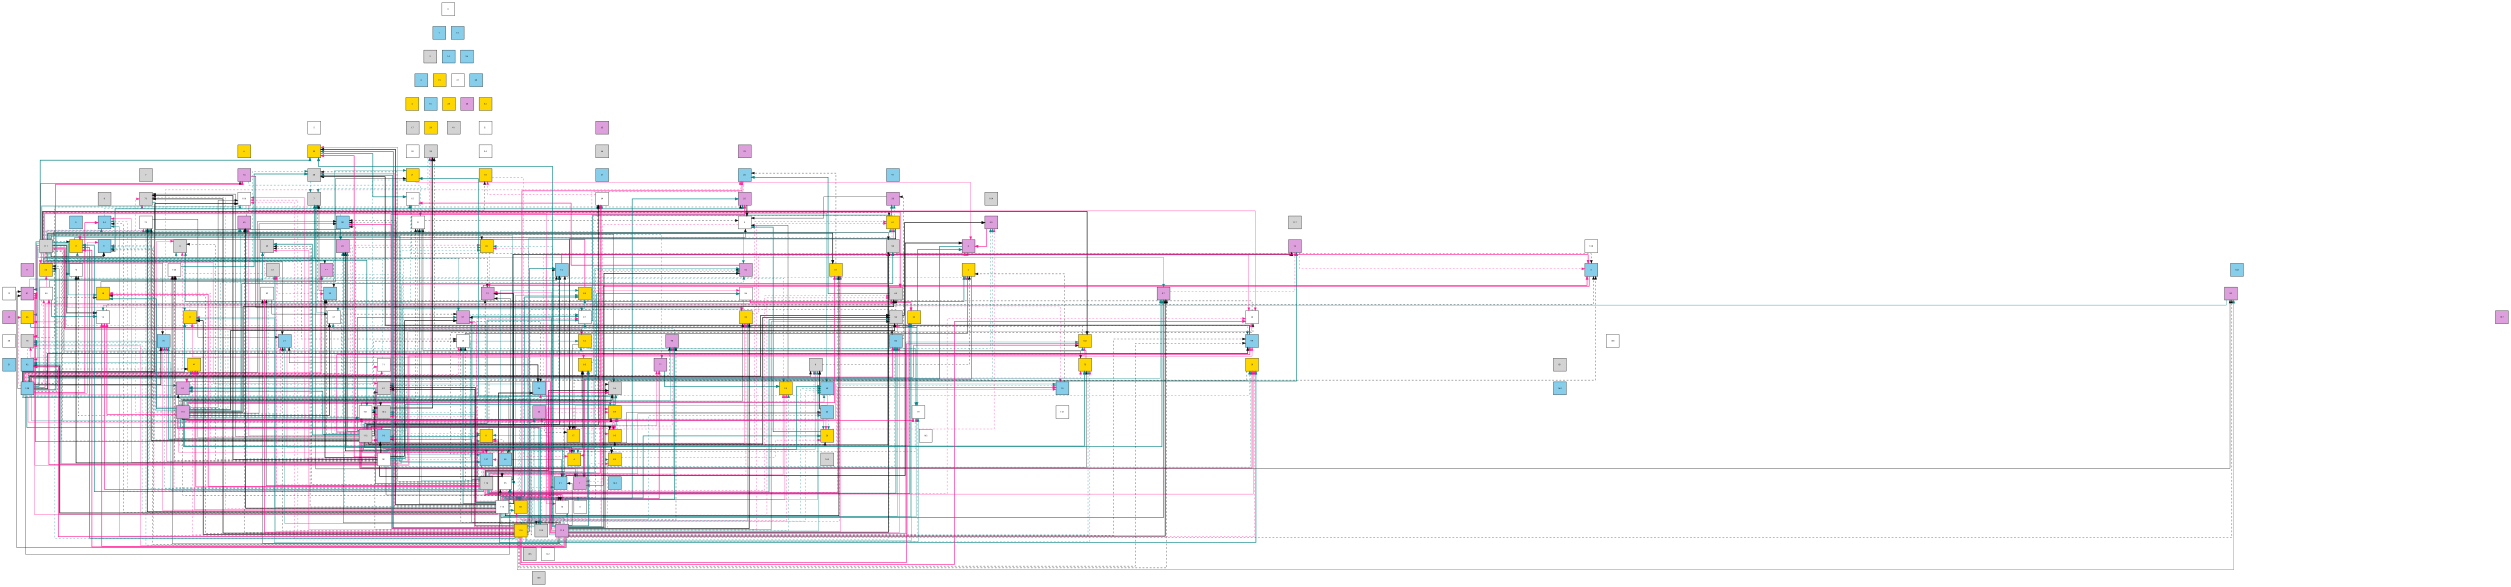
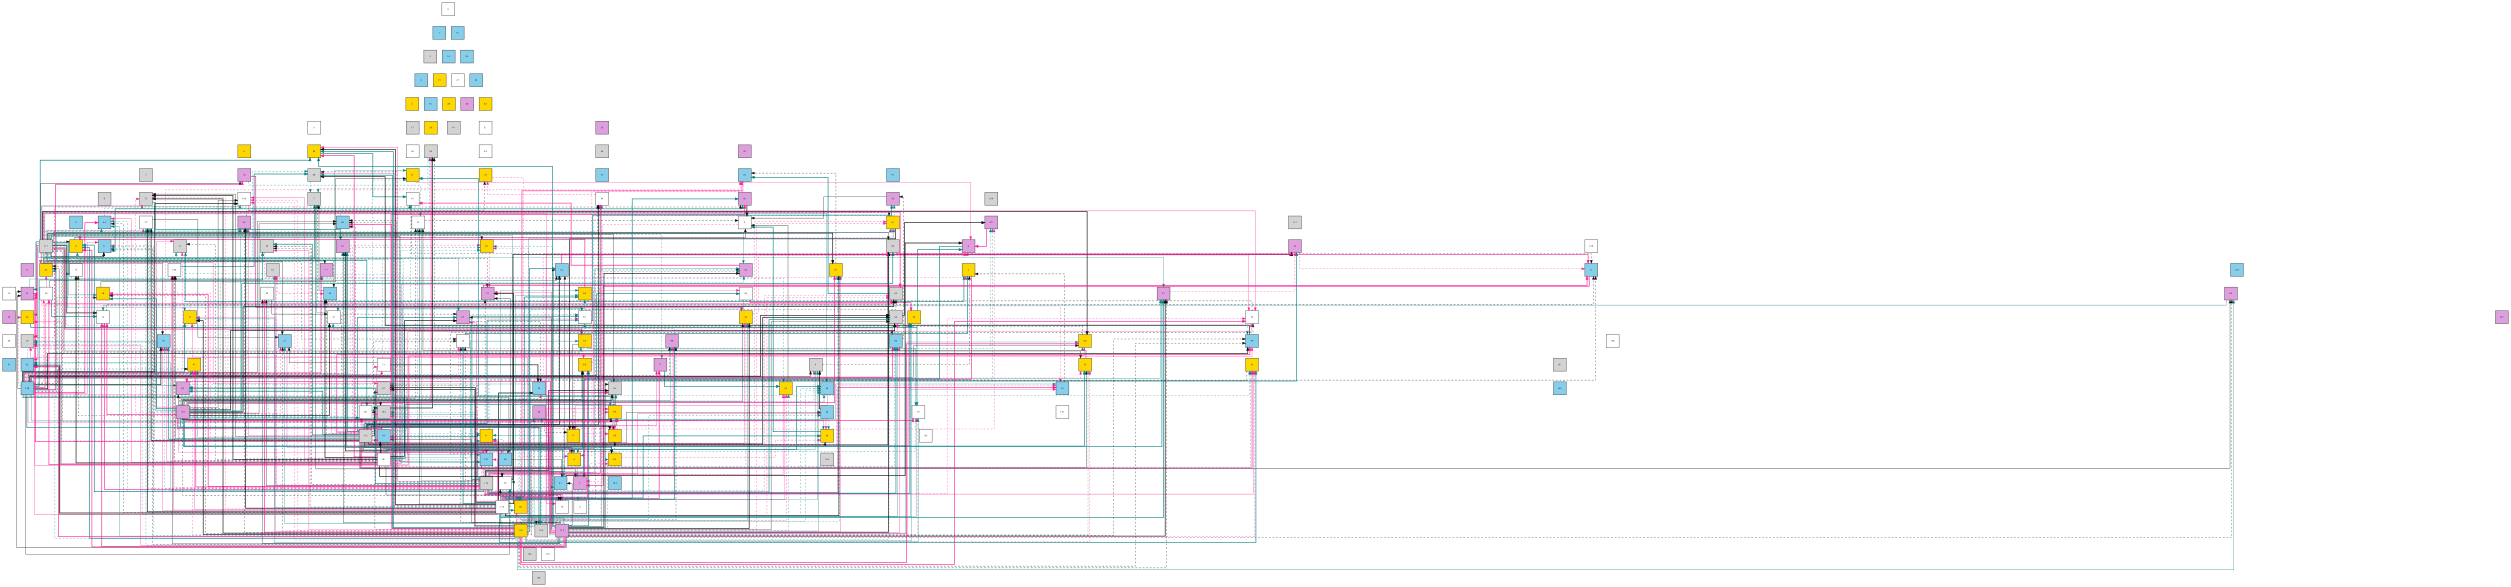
edge "115" -> "80": removed
